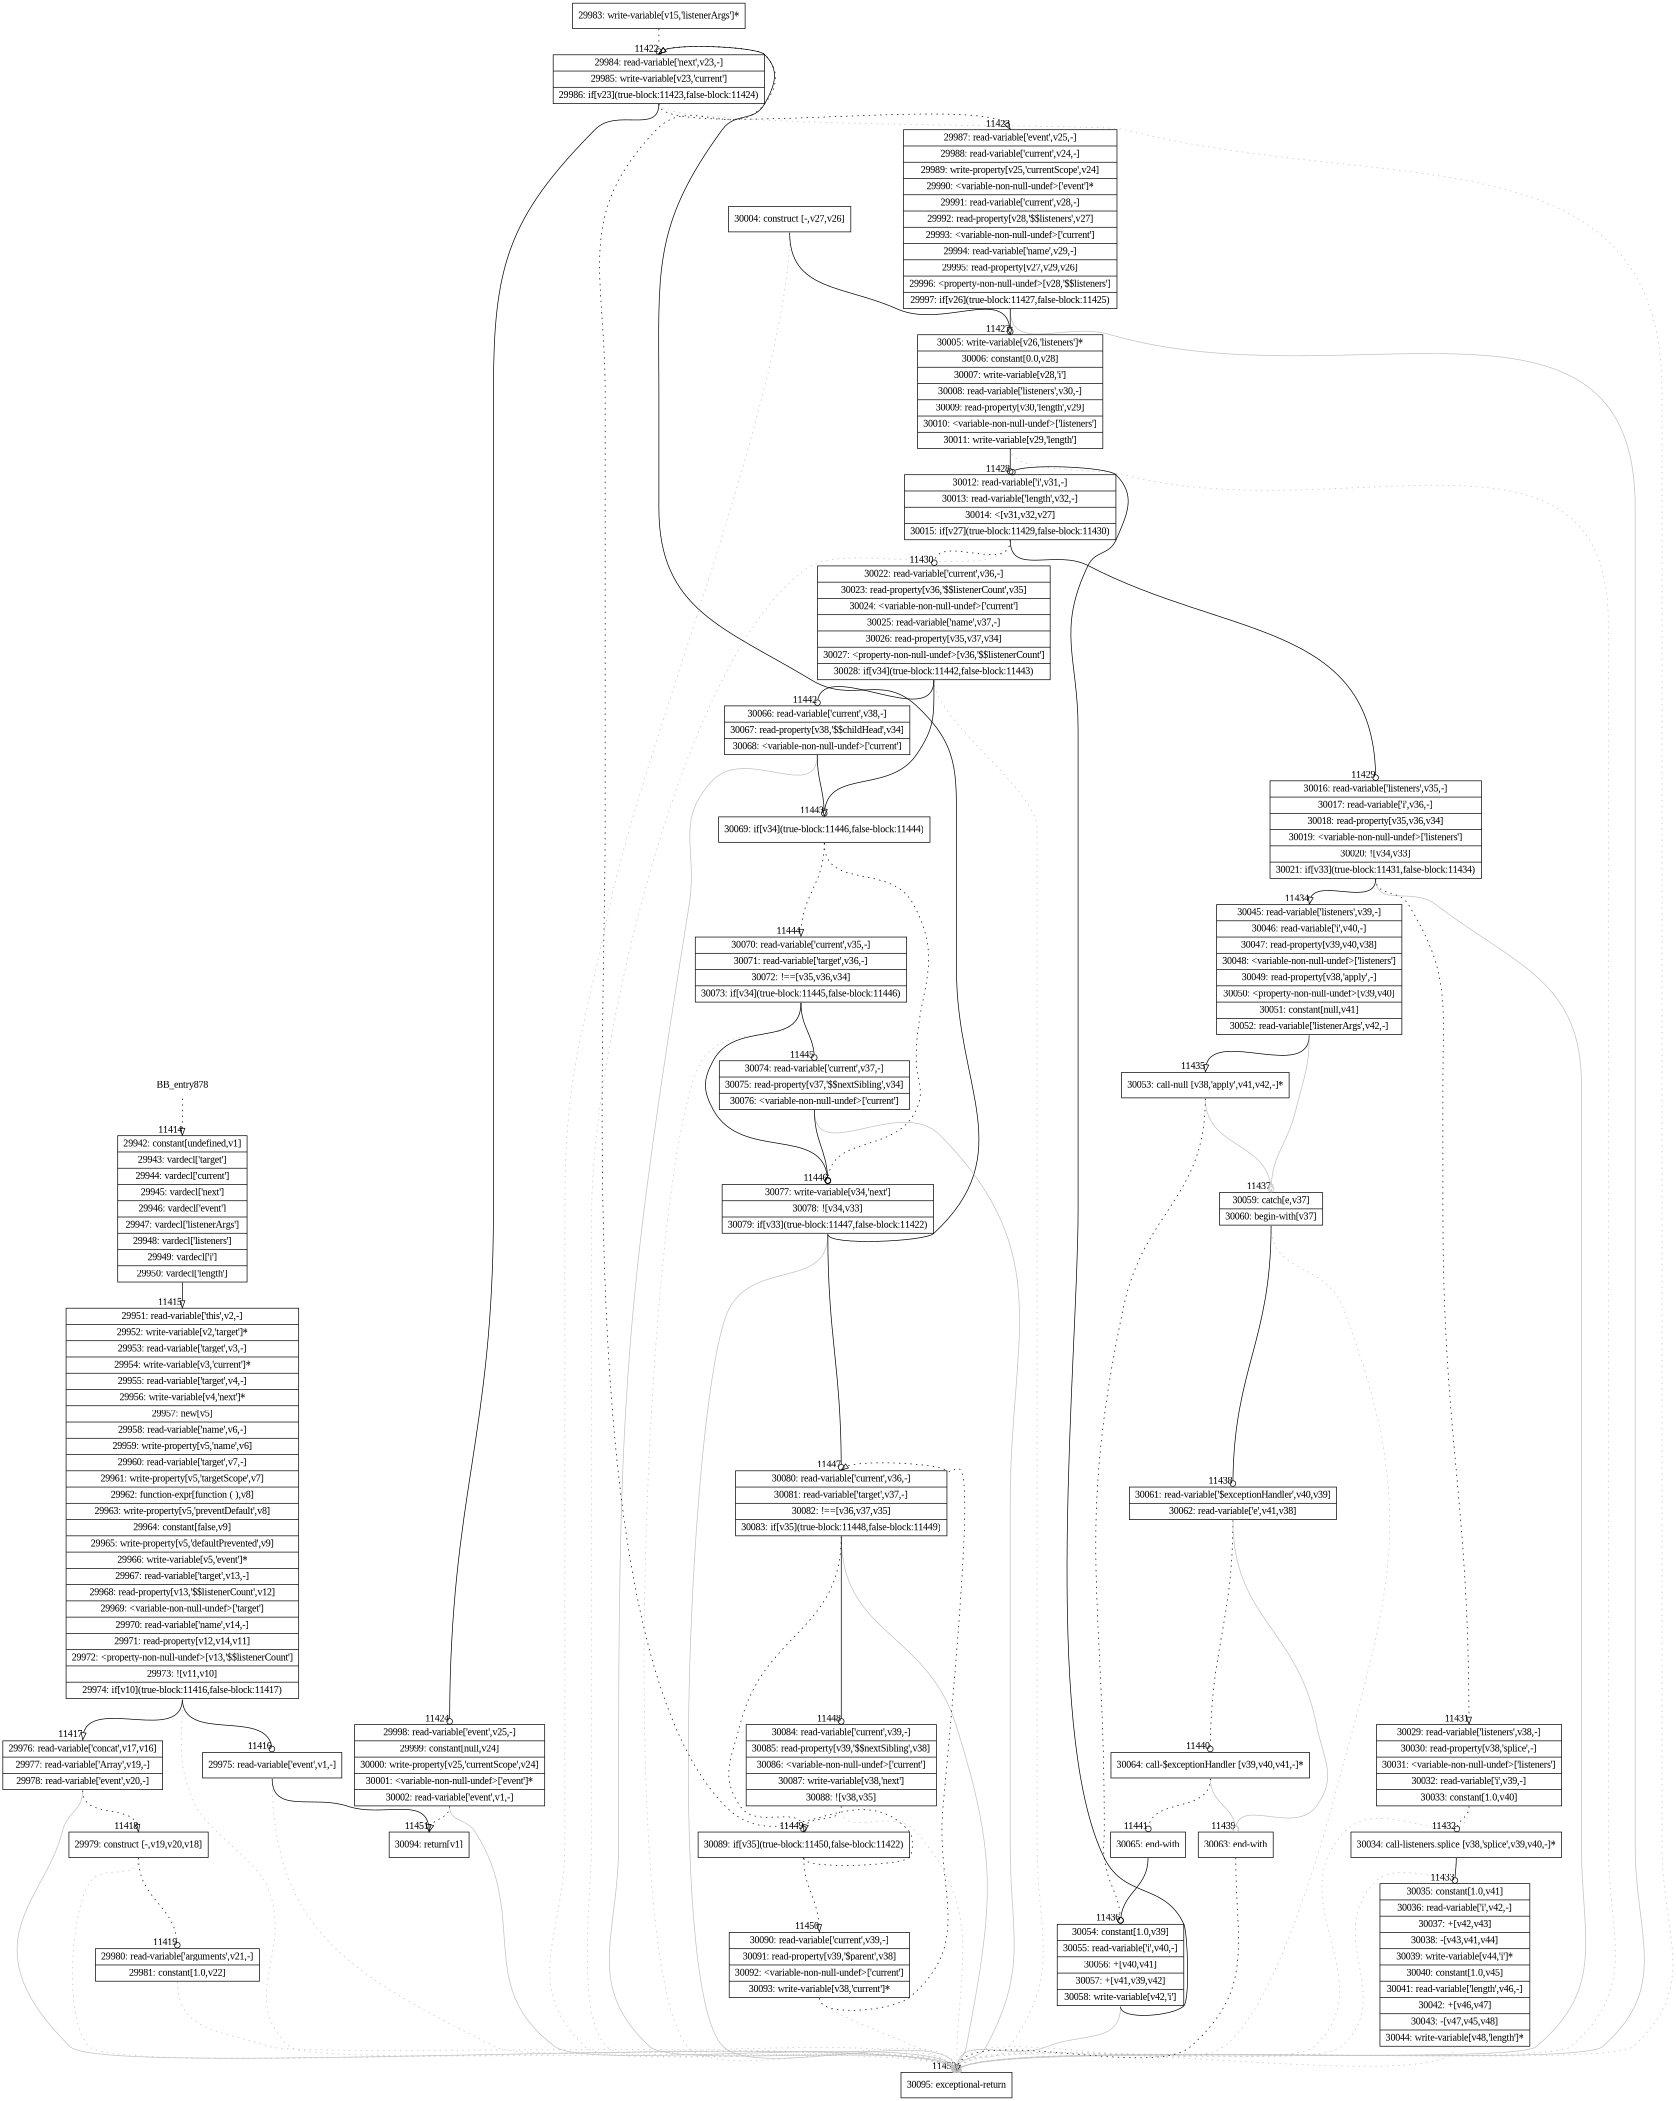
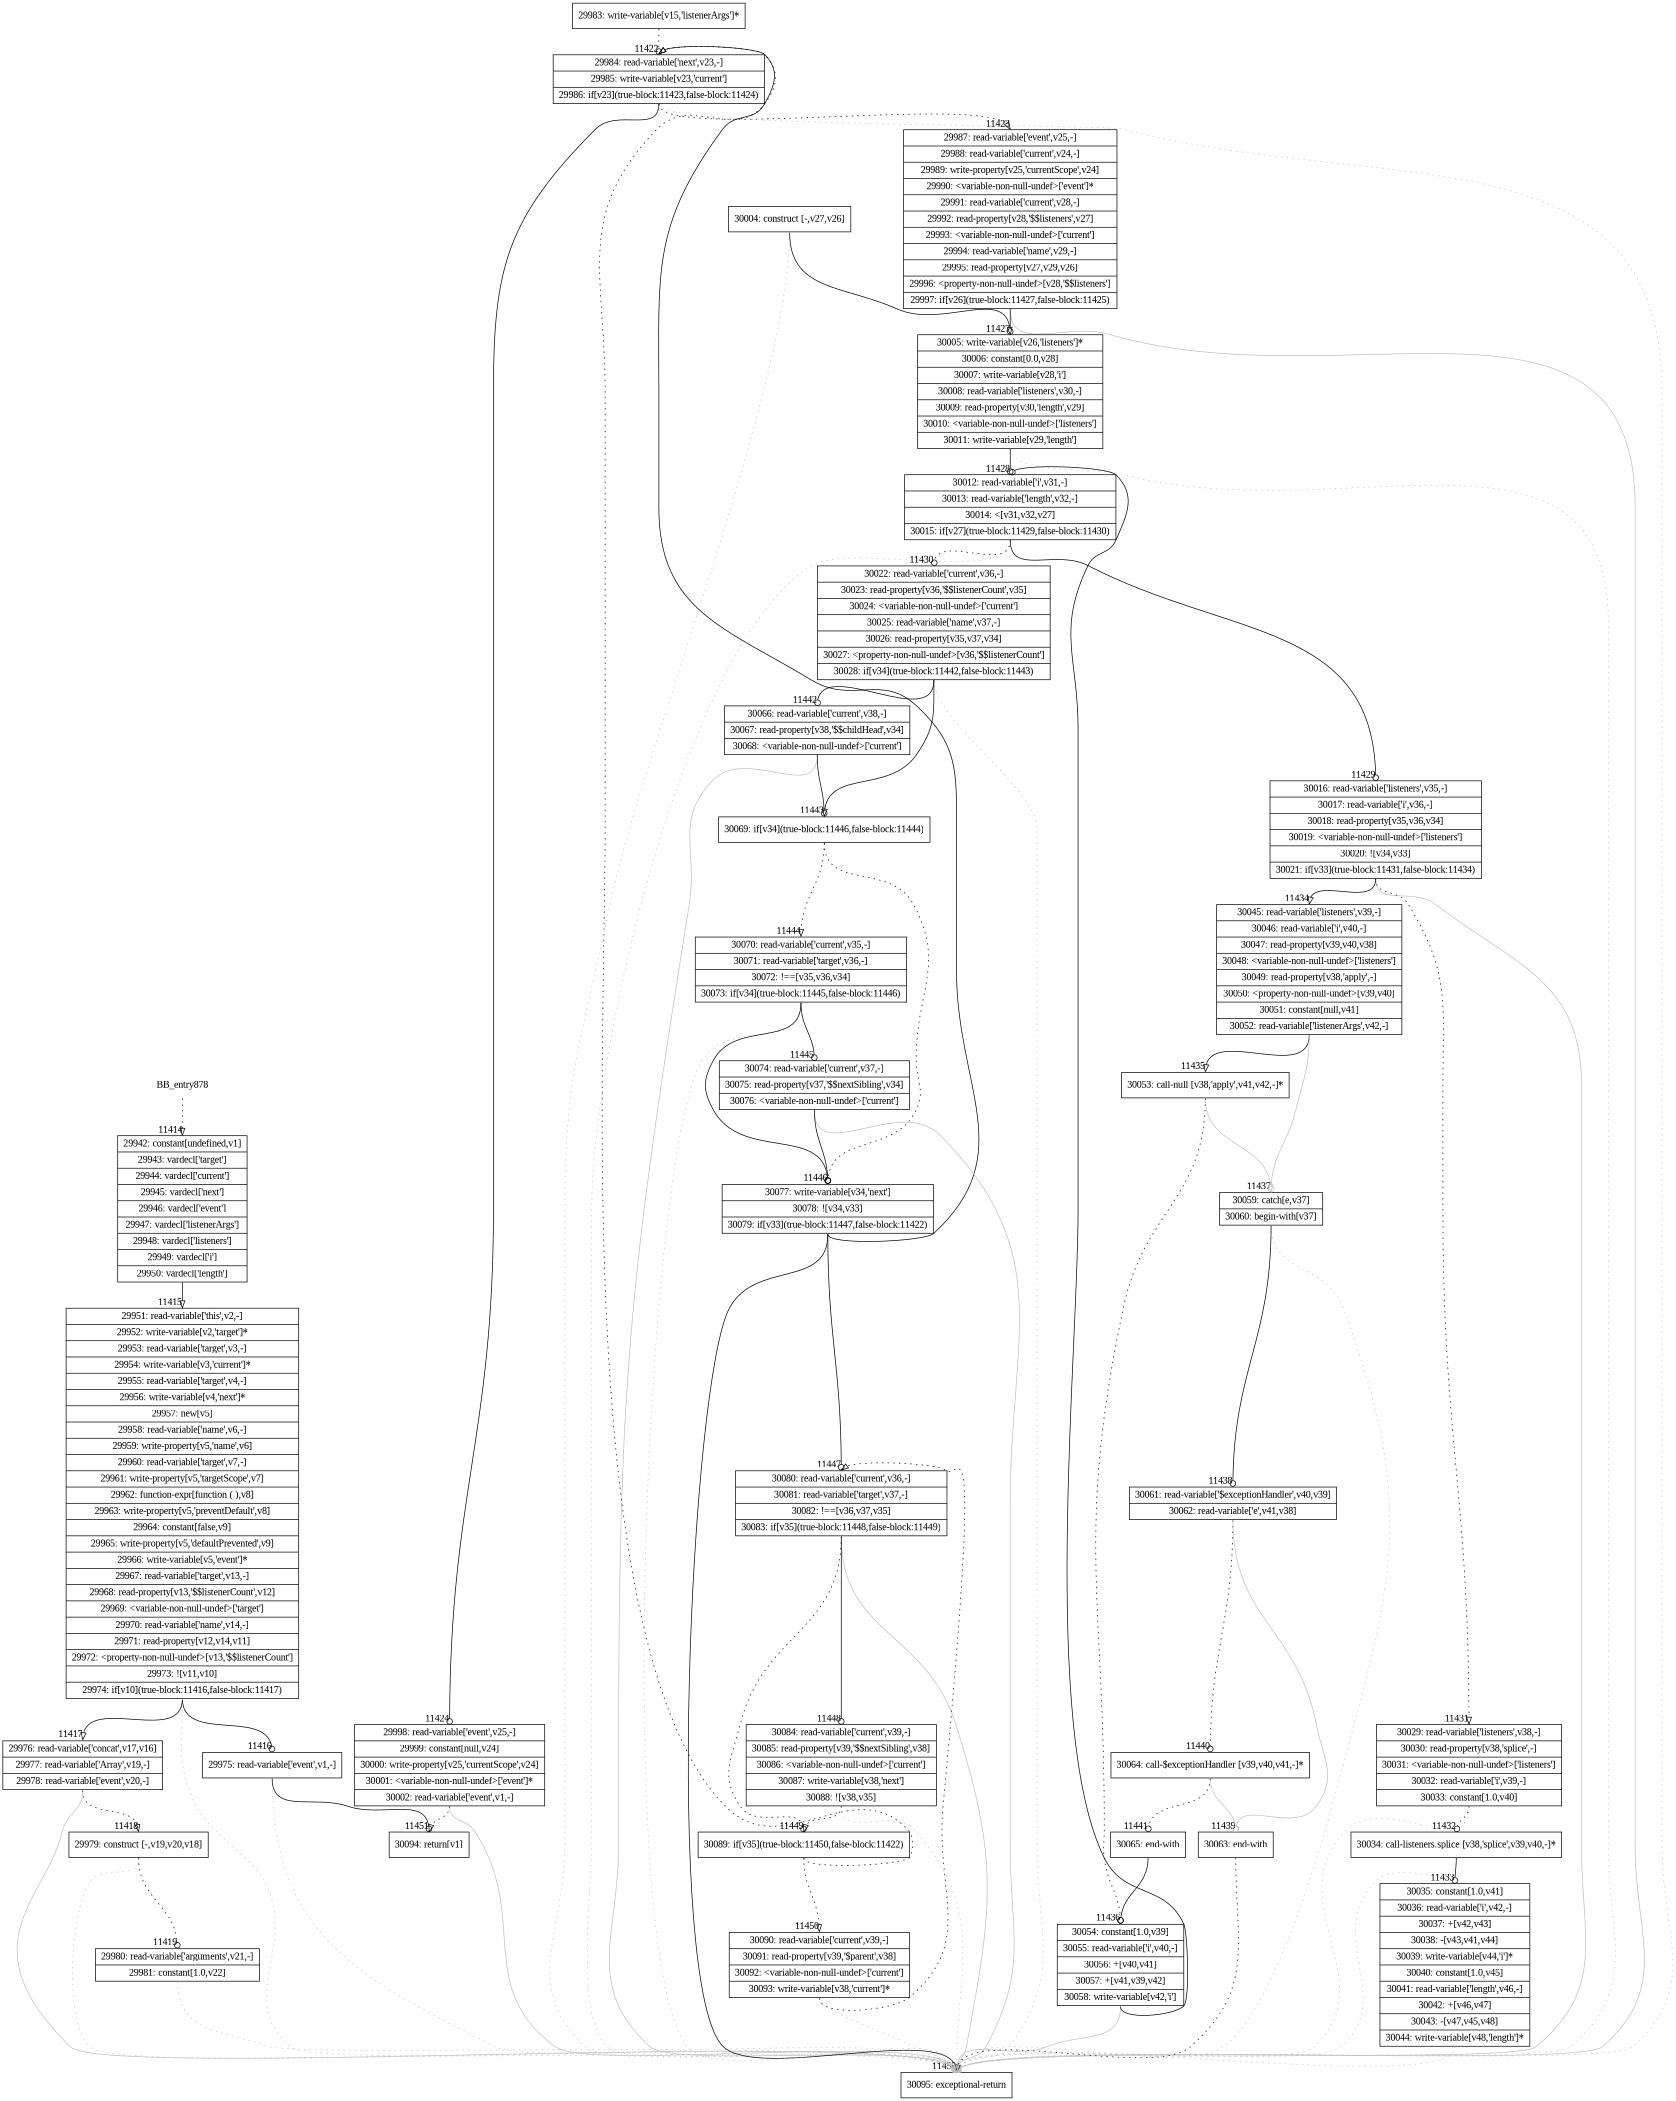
edge "30077: write-variable[v34,'next']" -> "30095: exceptional-return": color gray -> black
edge "29975: read-variable['event',v1,-]" -> "30094: return[v1]": arrowhead onormal -> odot
